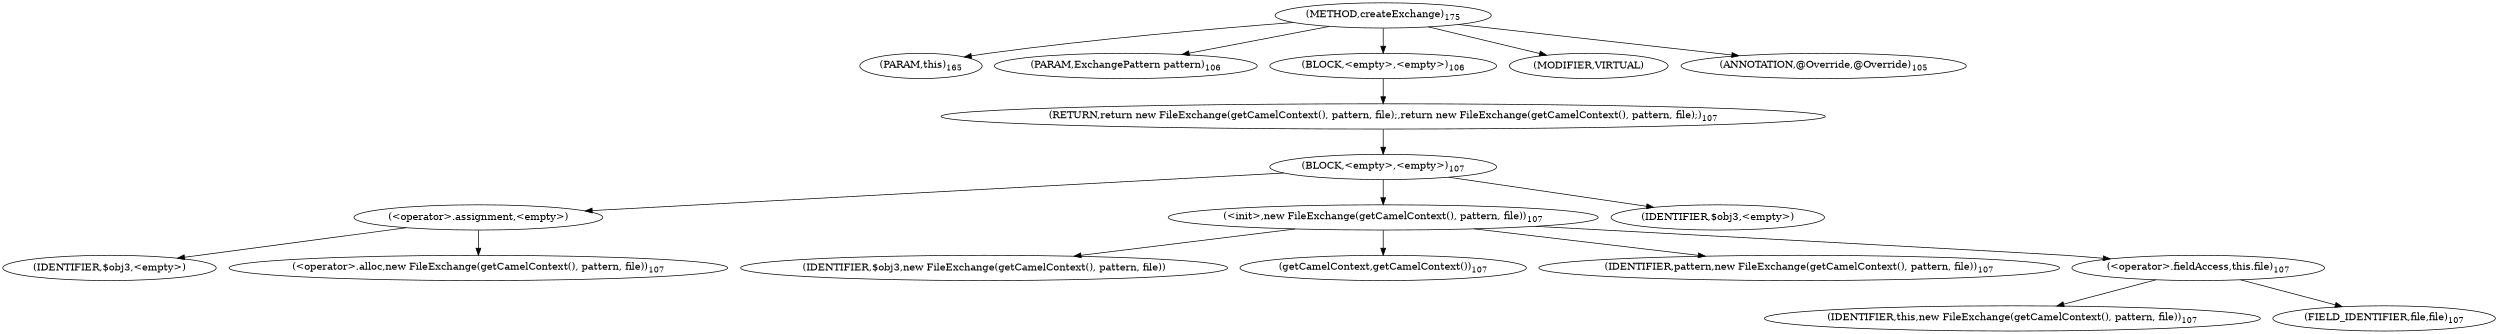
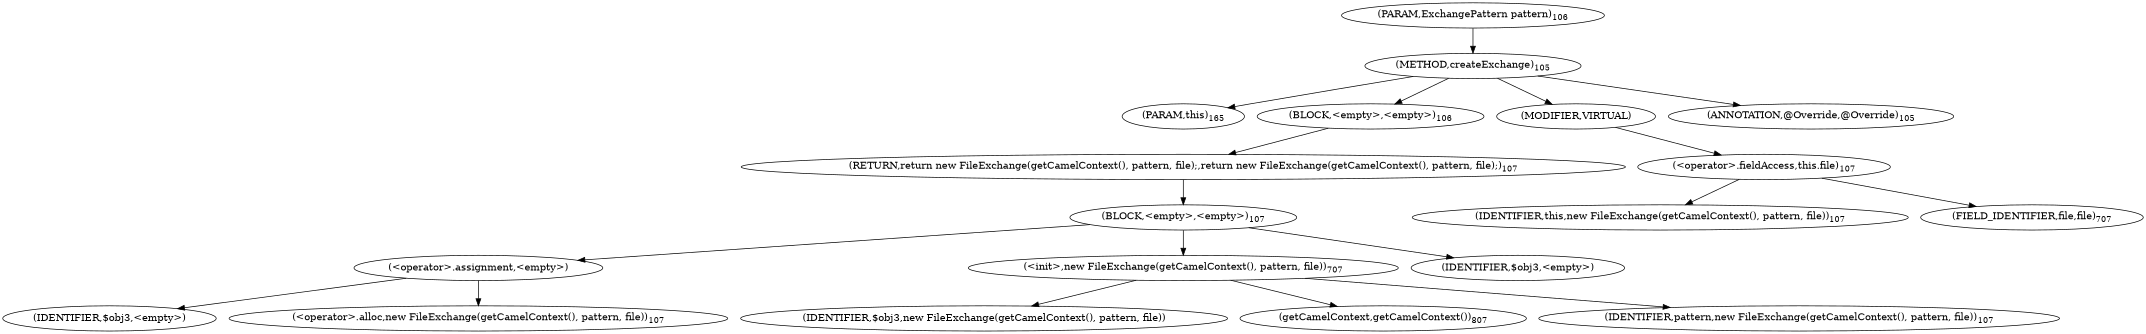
node "(METHOD,createExchange)": text "175" -> "105"
edge "(METHOD,createExchange)" -> "(PARAM,ExchangePattern pattern)": reversed
node "(<init>,new FileExchange(getCamelContext(), pattern, file))": text "107" -> "707"
edge "(<init>,new FileExchange(getCamelContext(), pattern, file))" -> "(<operator>.fieldAccess,this.file)": now "(MODIFIER,VIRTUAL)" -> "(<operator>.fieldAccess,this.file)"
node "(getCamelContext,getCamelContext())": text "107" -> "807"
node "(FIELD_IDENTIFIER,file,file)": text "107" -> "707"
